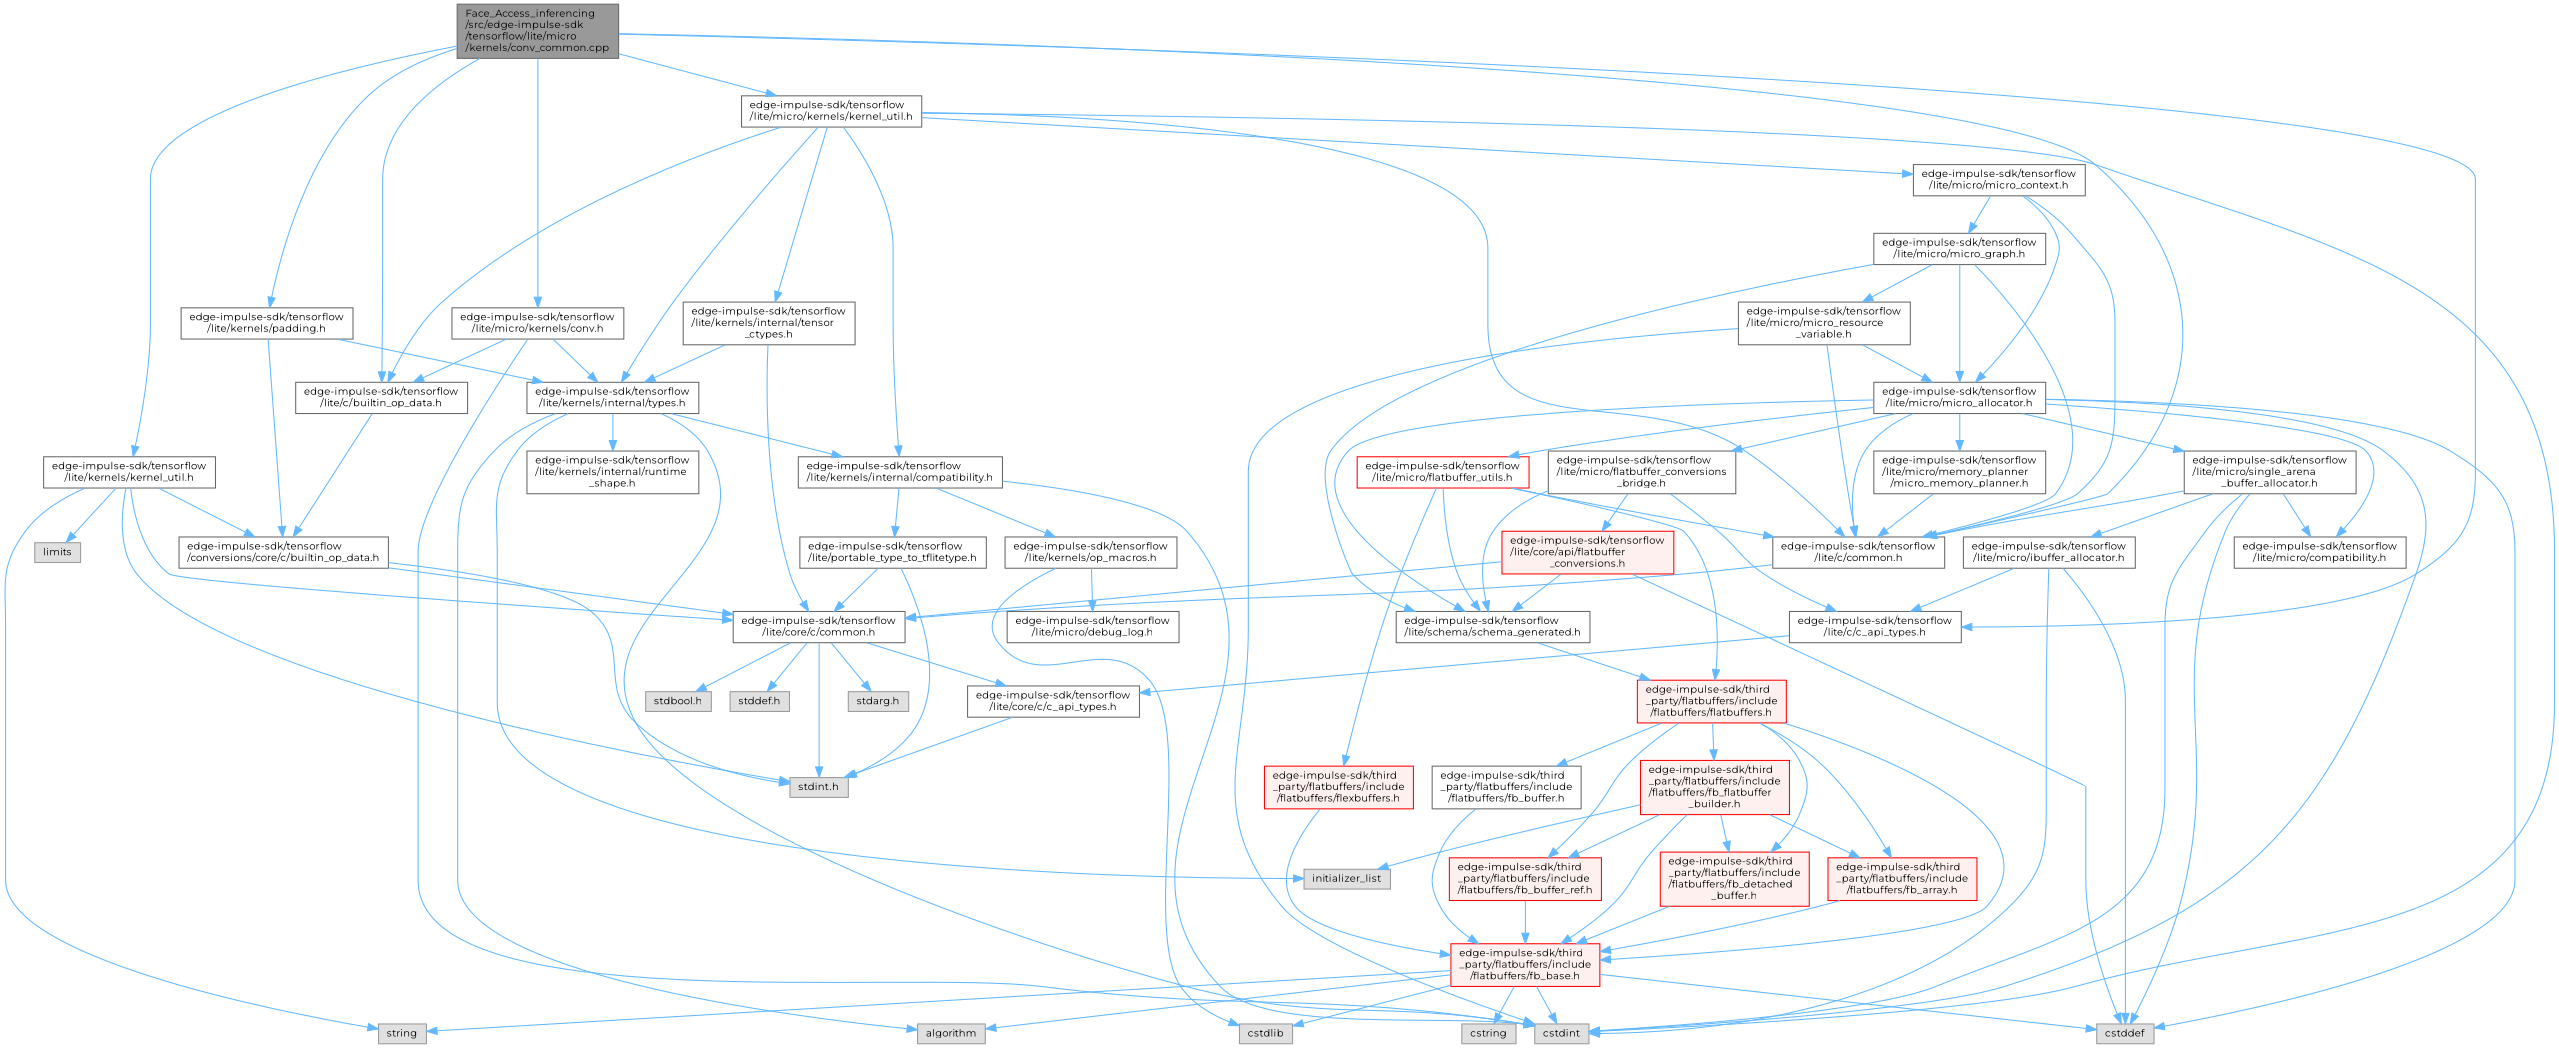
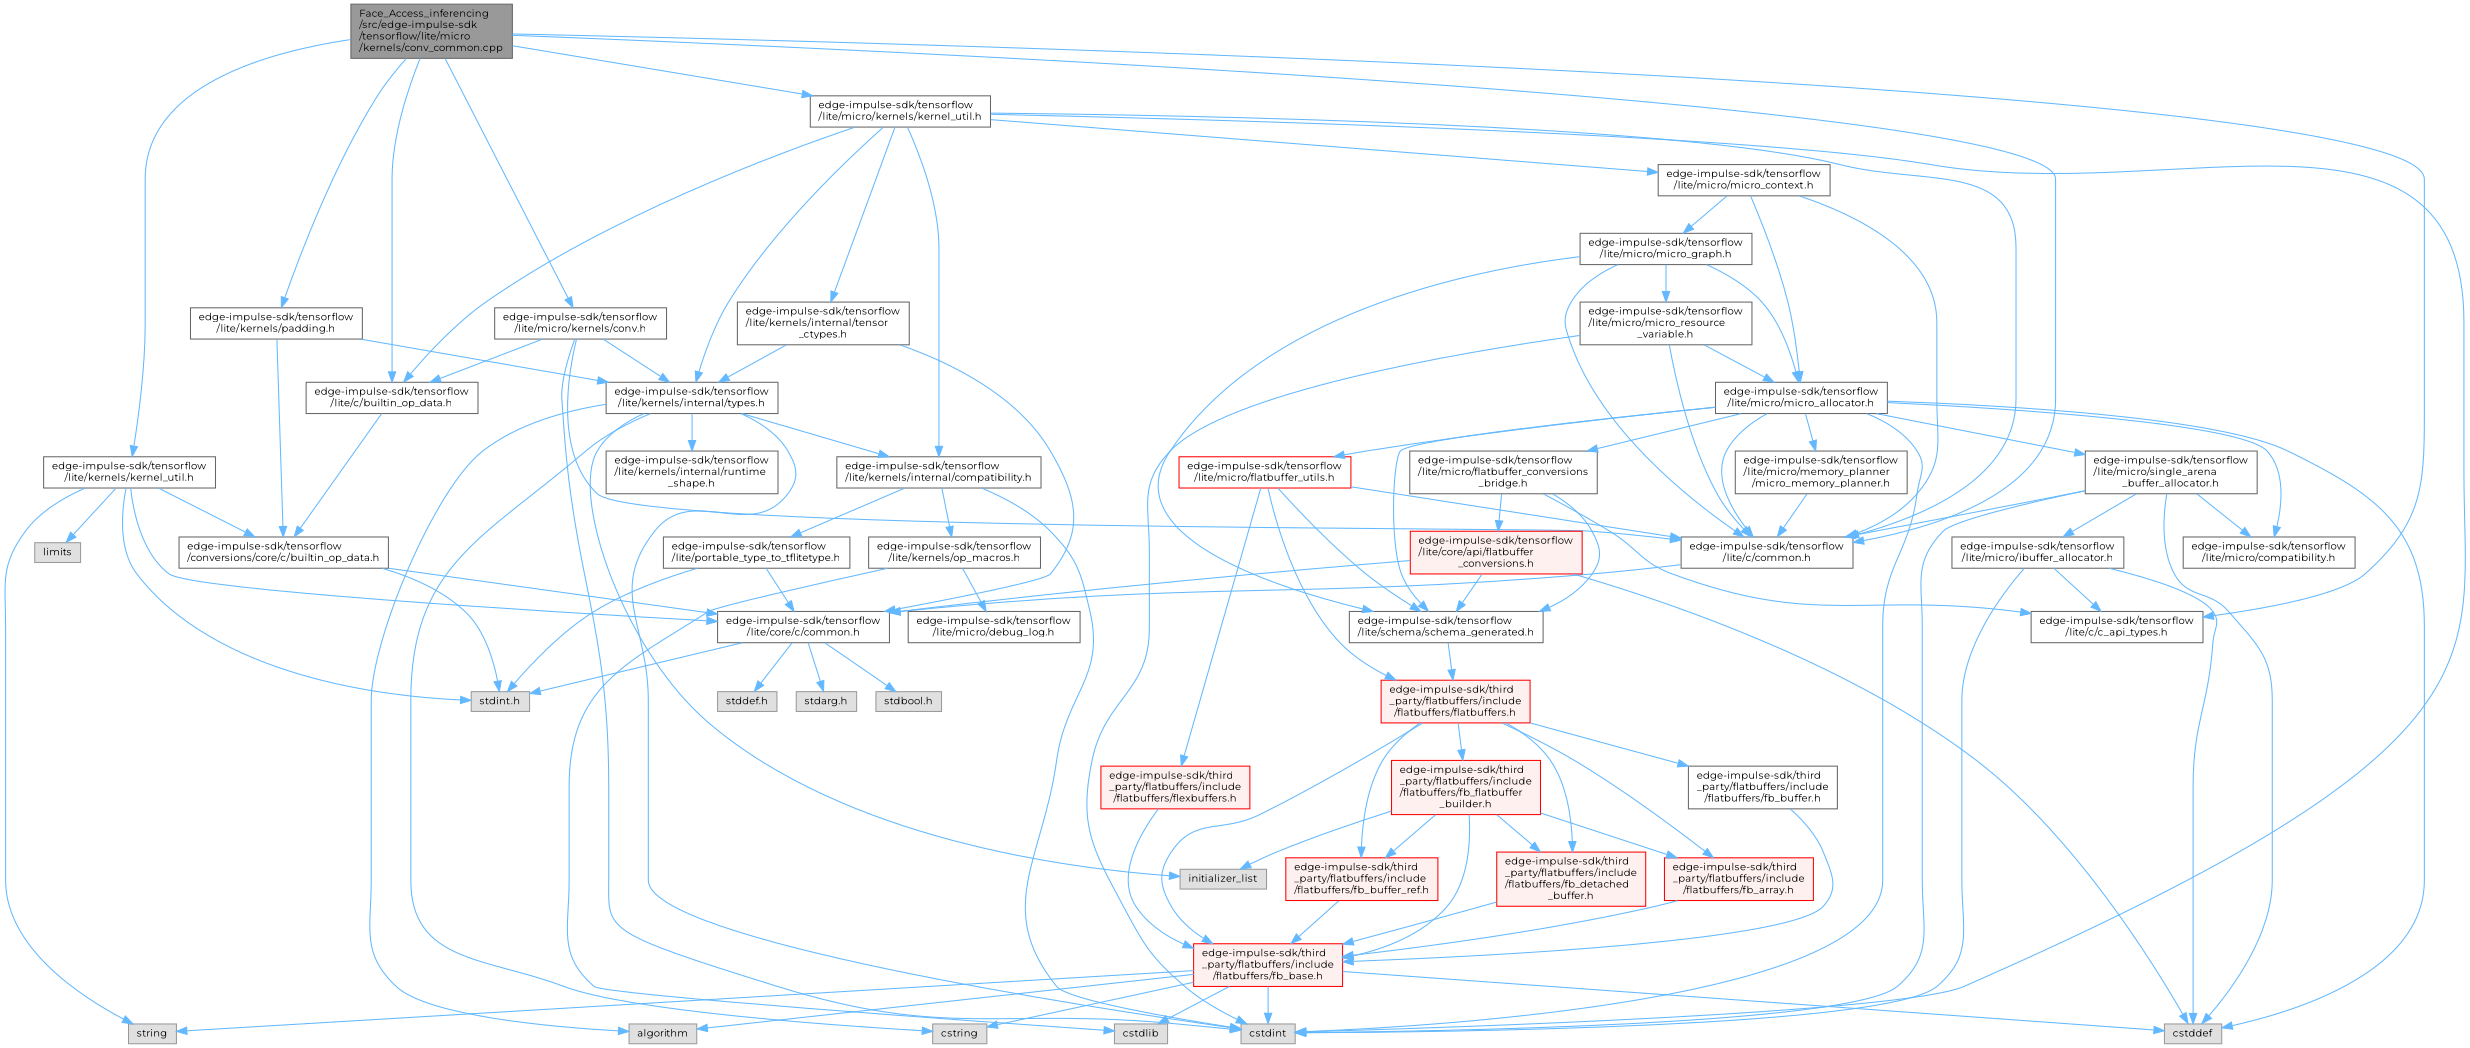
edge "edge-impulse-sdk/tensorflow /lite/micro/kernels/conv.h" -> "edge-impulse-sdk/tensorflow /lite/c/common.h": added
node "edge-impulse-sdk/tensorflow /lite/core/c/c_api_types.h": removed
edge "edge-impulse-sdk/tensorflow /lite/kernels/internal/types.h" -> "cstring": added
